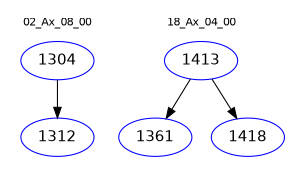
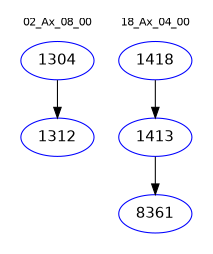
edge "1413" -> "1418": reversed
node "1361": label "1361" -> "8361"
